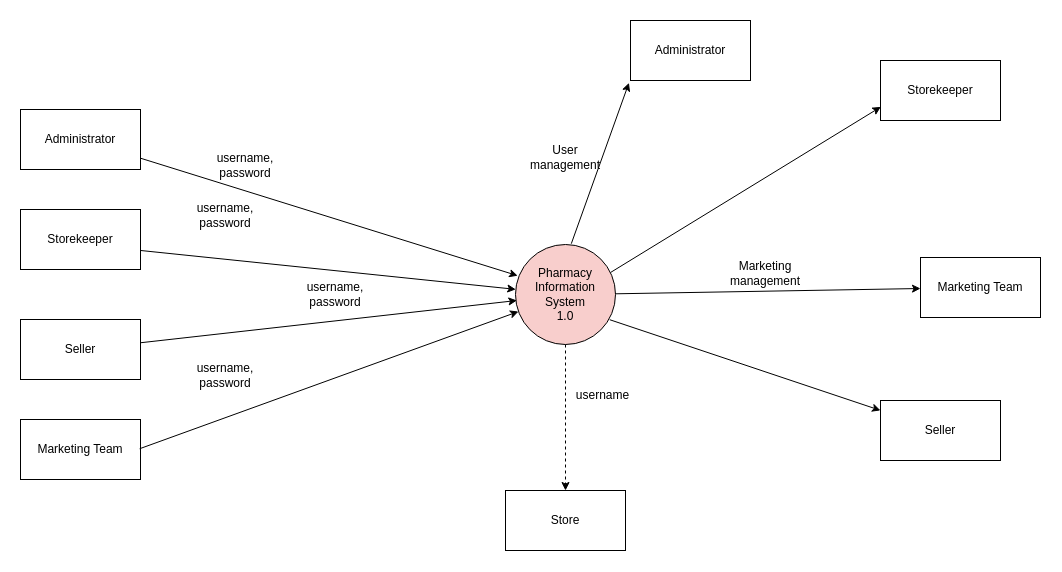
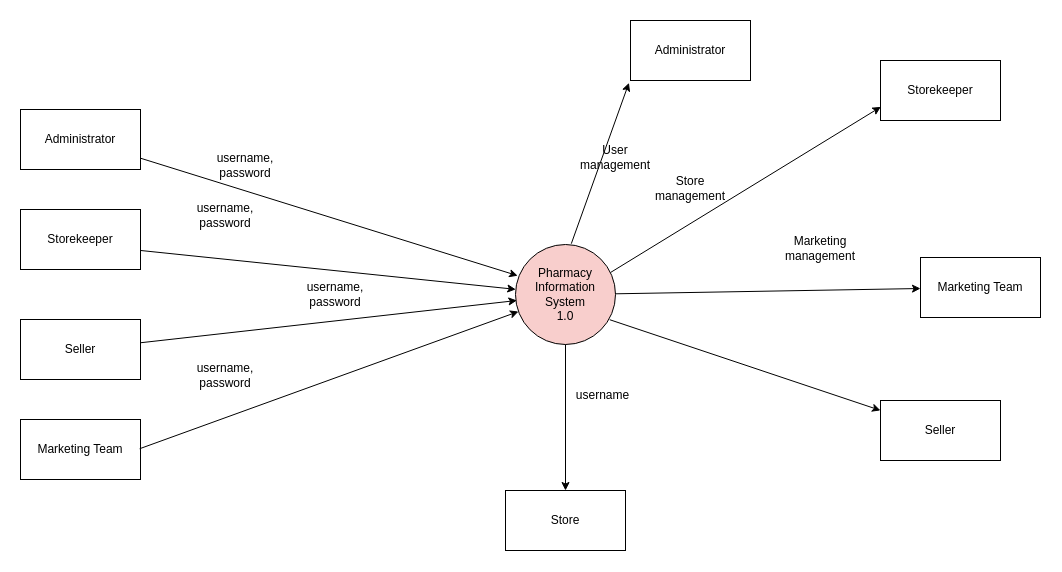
node "User management": moved (566, 157) -> (616, 157)
node "Store management": added
node "Marketing management": moved (766, 273) -> (821, 248)
edge "Pharmacy Information System 1.0" -> "Store": style dashed -> solid
